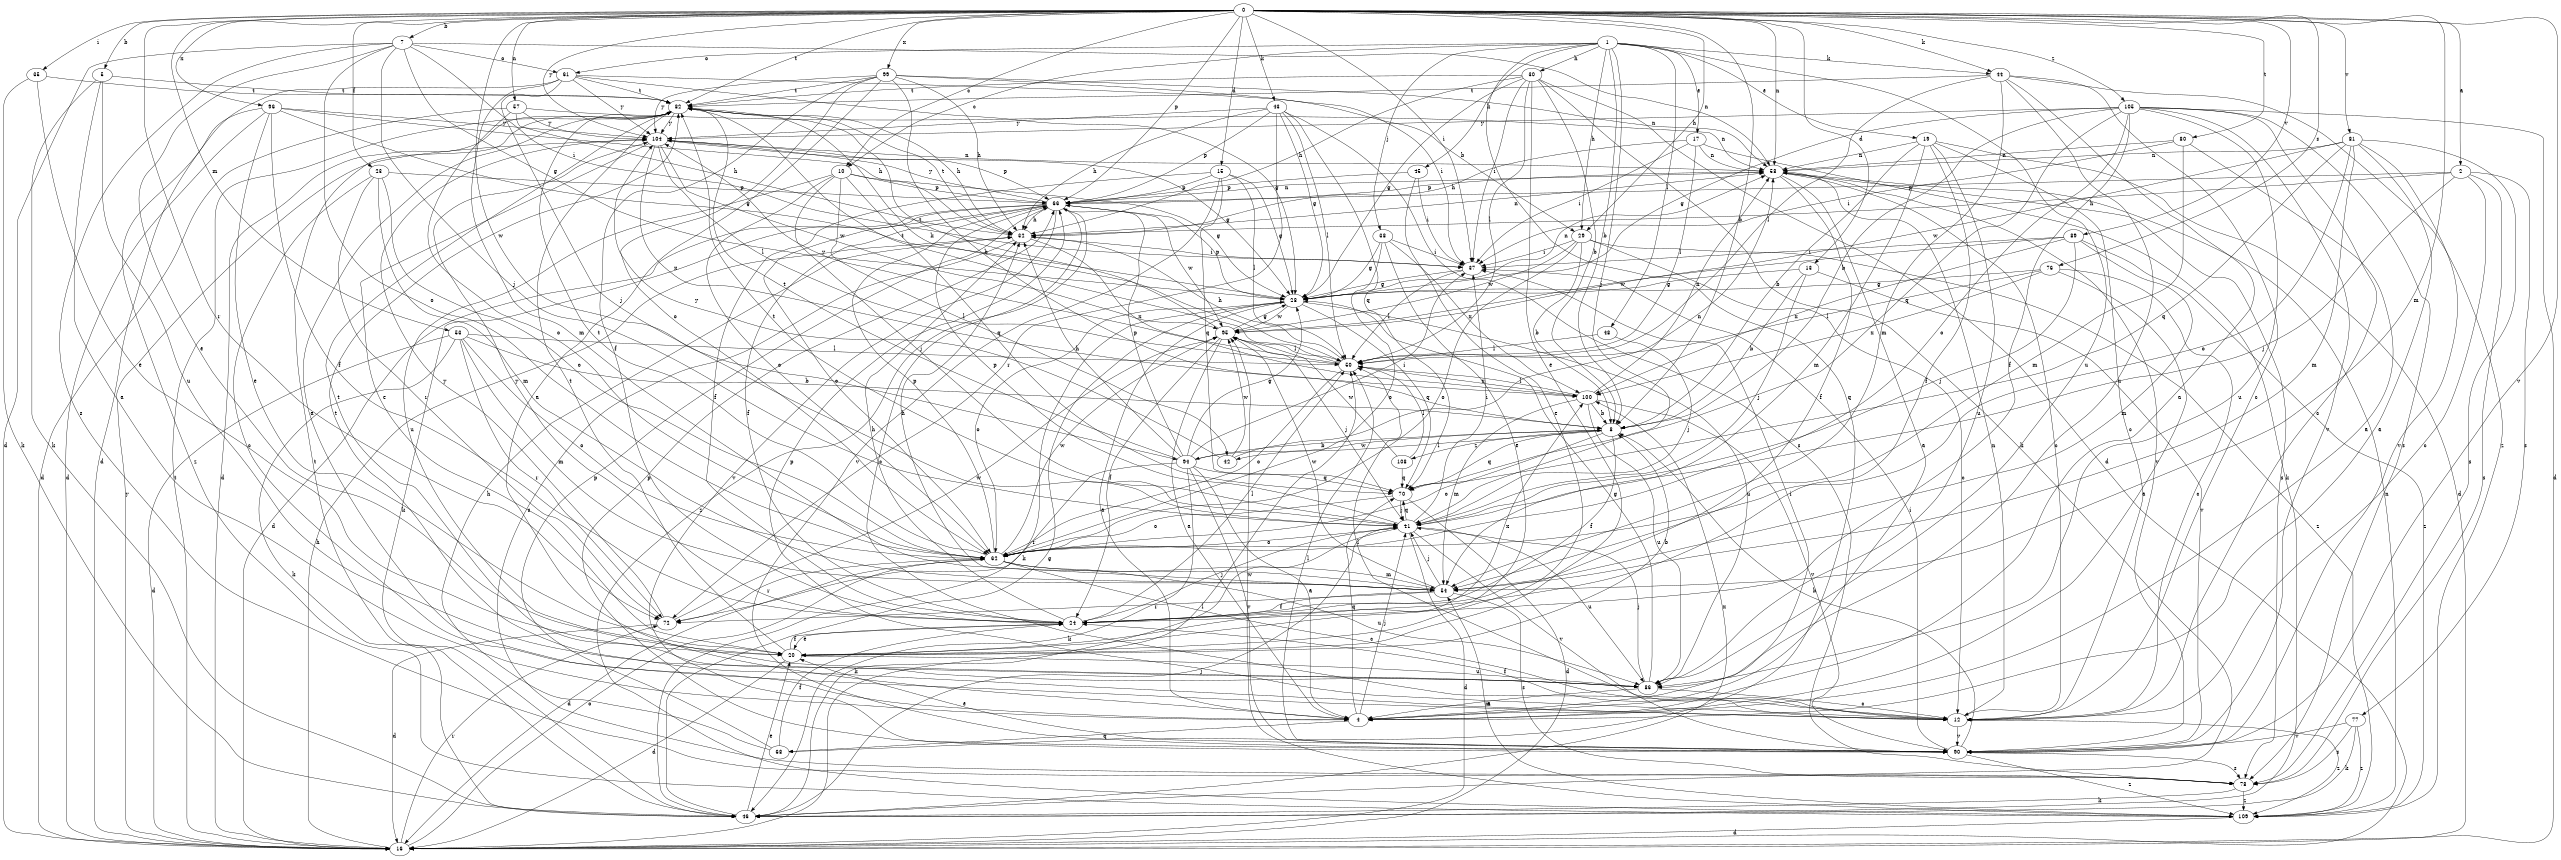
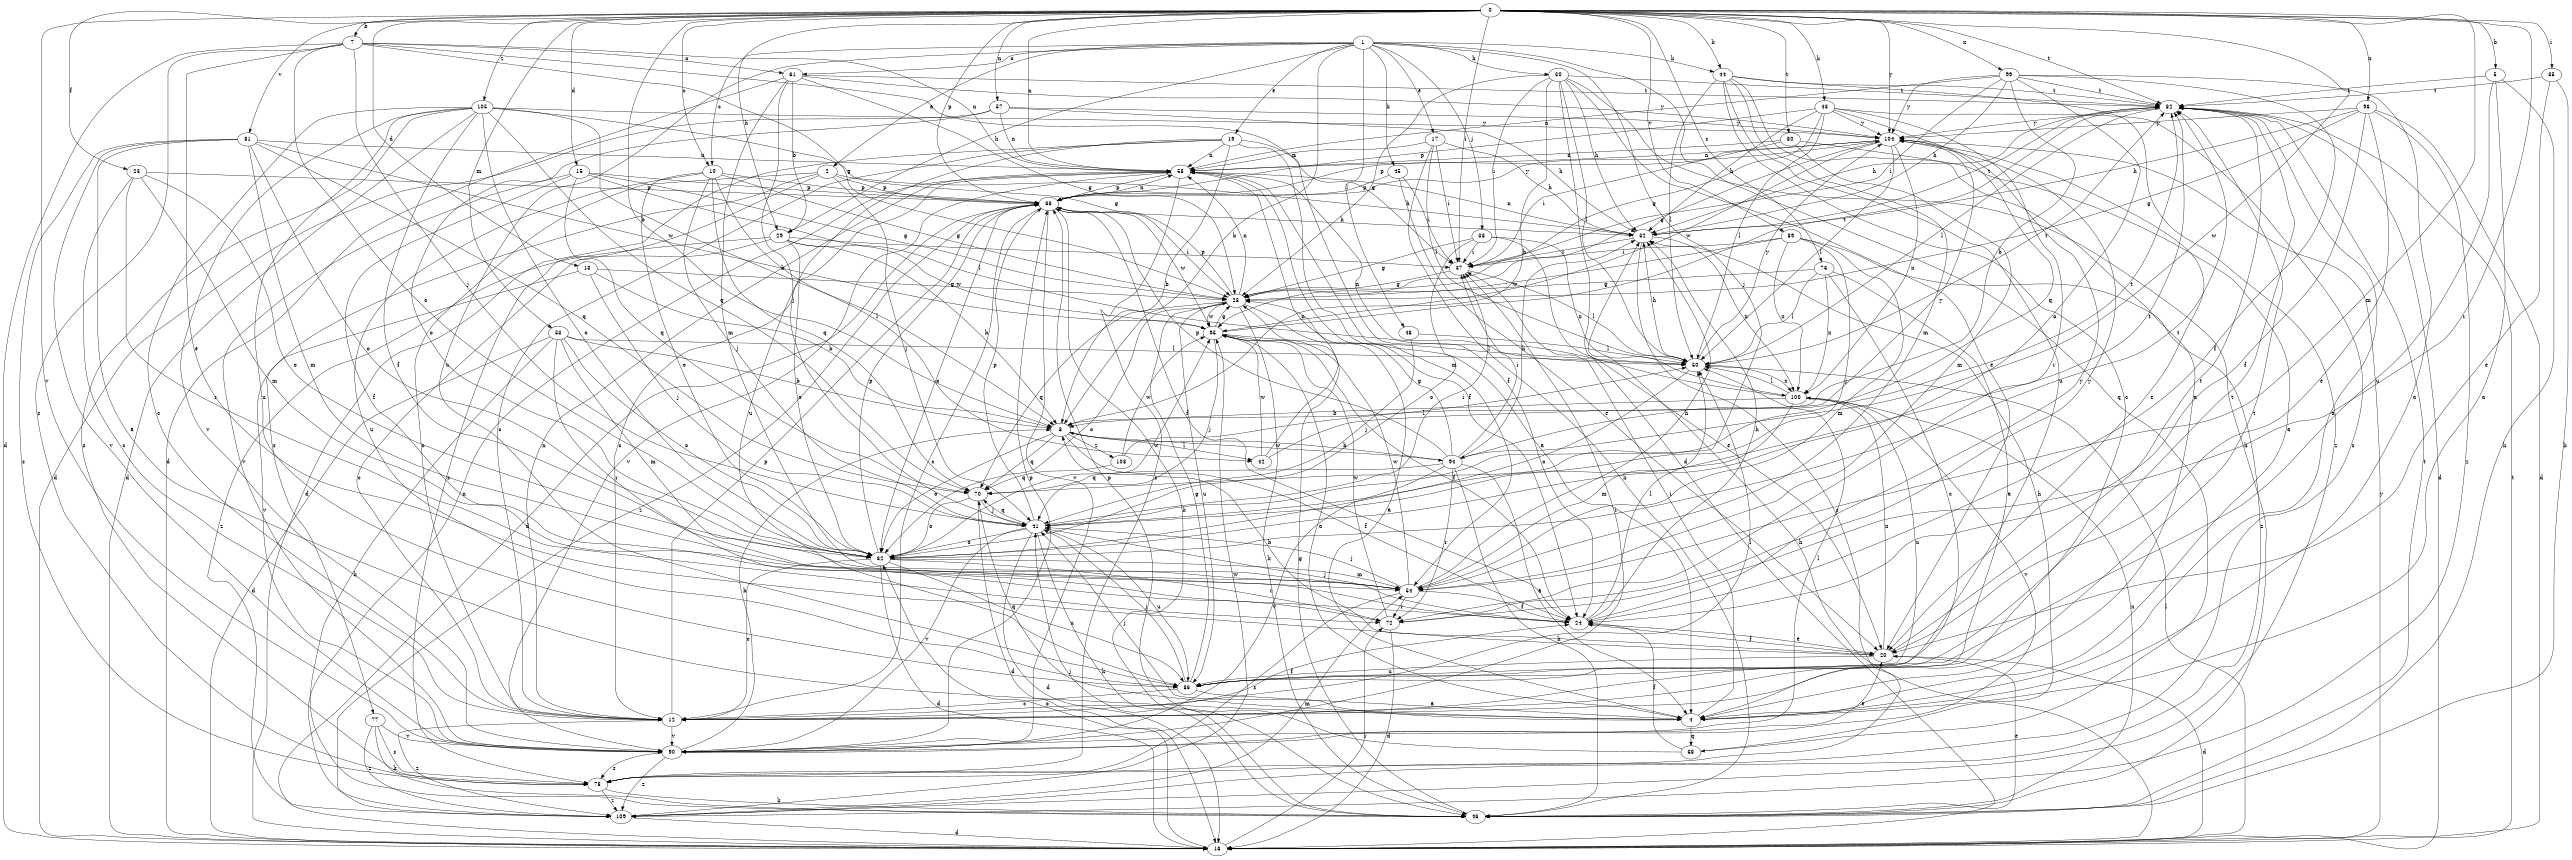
edge "0" -> "2": now "1" -> "2"
edge "82" -> "50": label "k" -> "l"
edge "46" -> "100": reversed
